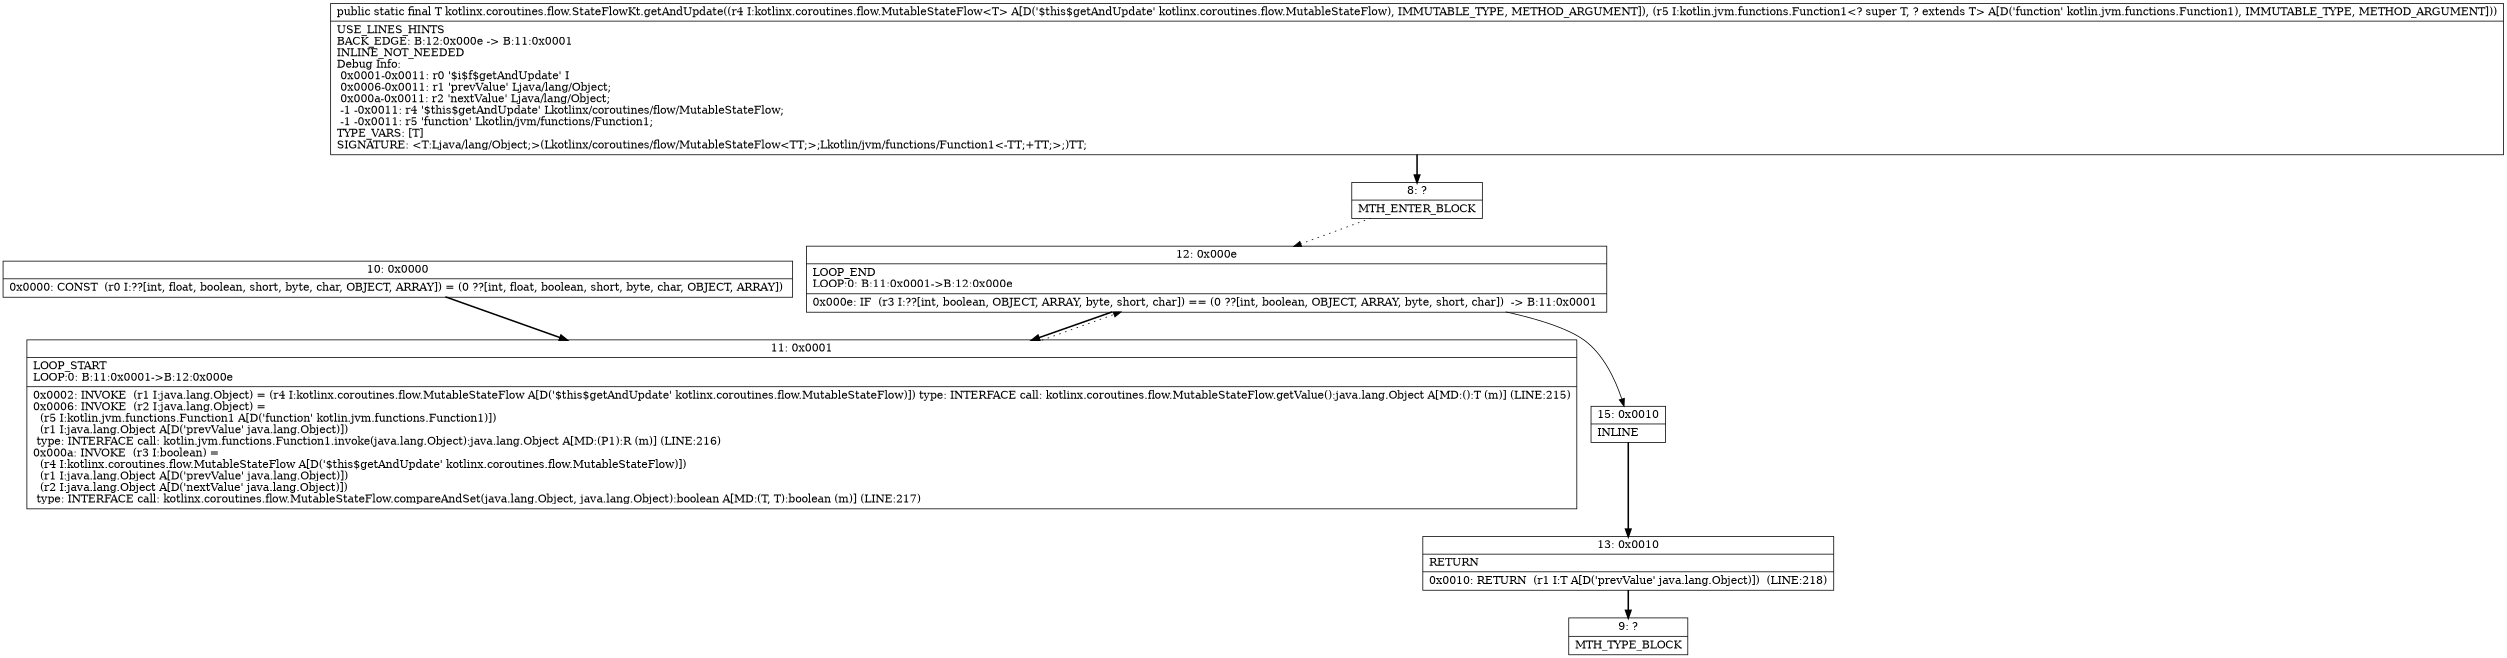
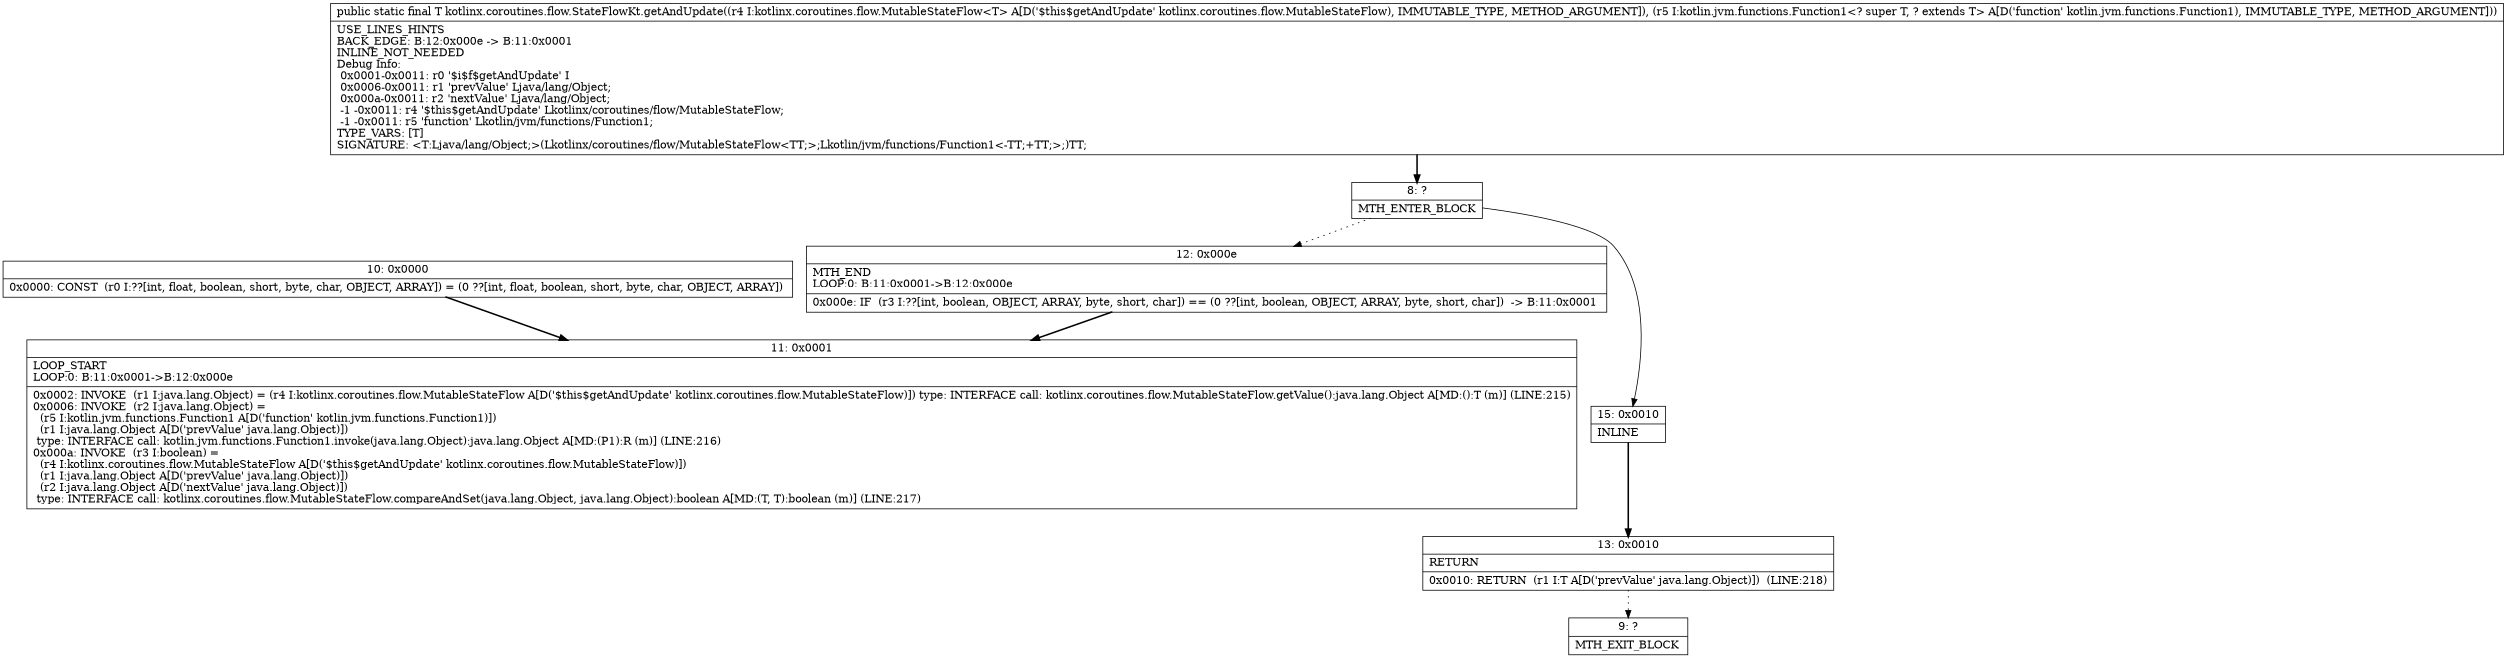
node "12: 0x000e": text "LOOP_END" -> "MTH_END"
edge "11: 0x0001" -> "12: 0x000e": removed
edge "12: 0x000e" -> "15: 0x0010": now "8: ?" -> "15: 0x0010"
edge "13: 0x0010" -> "9: ?": style bold -> dotted
node "9: ?": text "MTH_TYPE_BLOCK" -> "MTH_EXIT_BLOCK"
